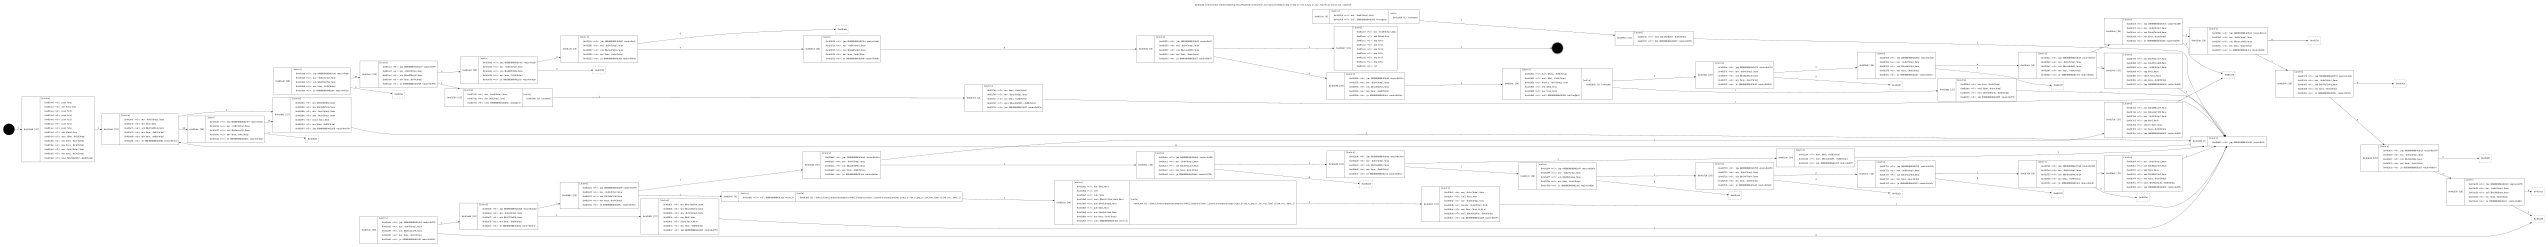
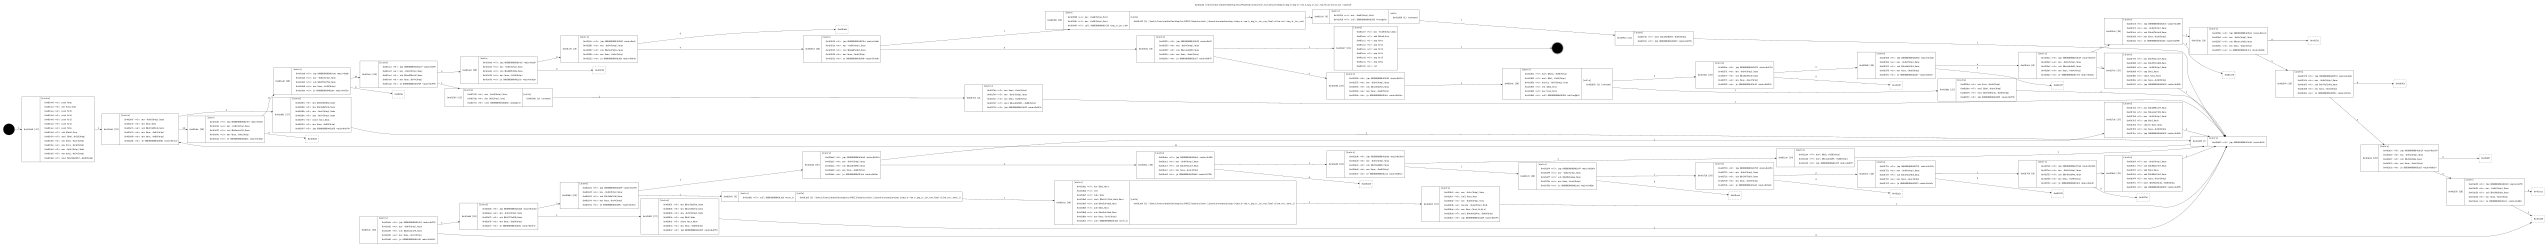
node "0x401908 [12]": added
edge "0x4017a6 [27]" -> "0x401cd8": now "0x4017a6 [27]" -> "0x401d39 [5]"
edge "0x40148c [28]" -> "0x401881 [27]": now "0x40148c [28]" -> "0x4014a8 [28]"
